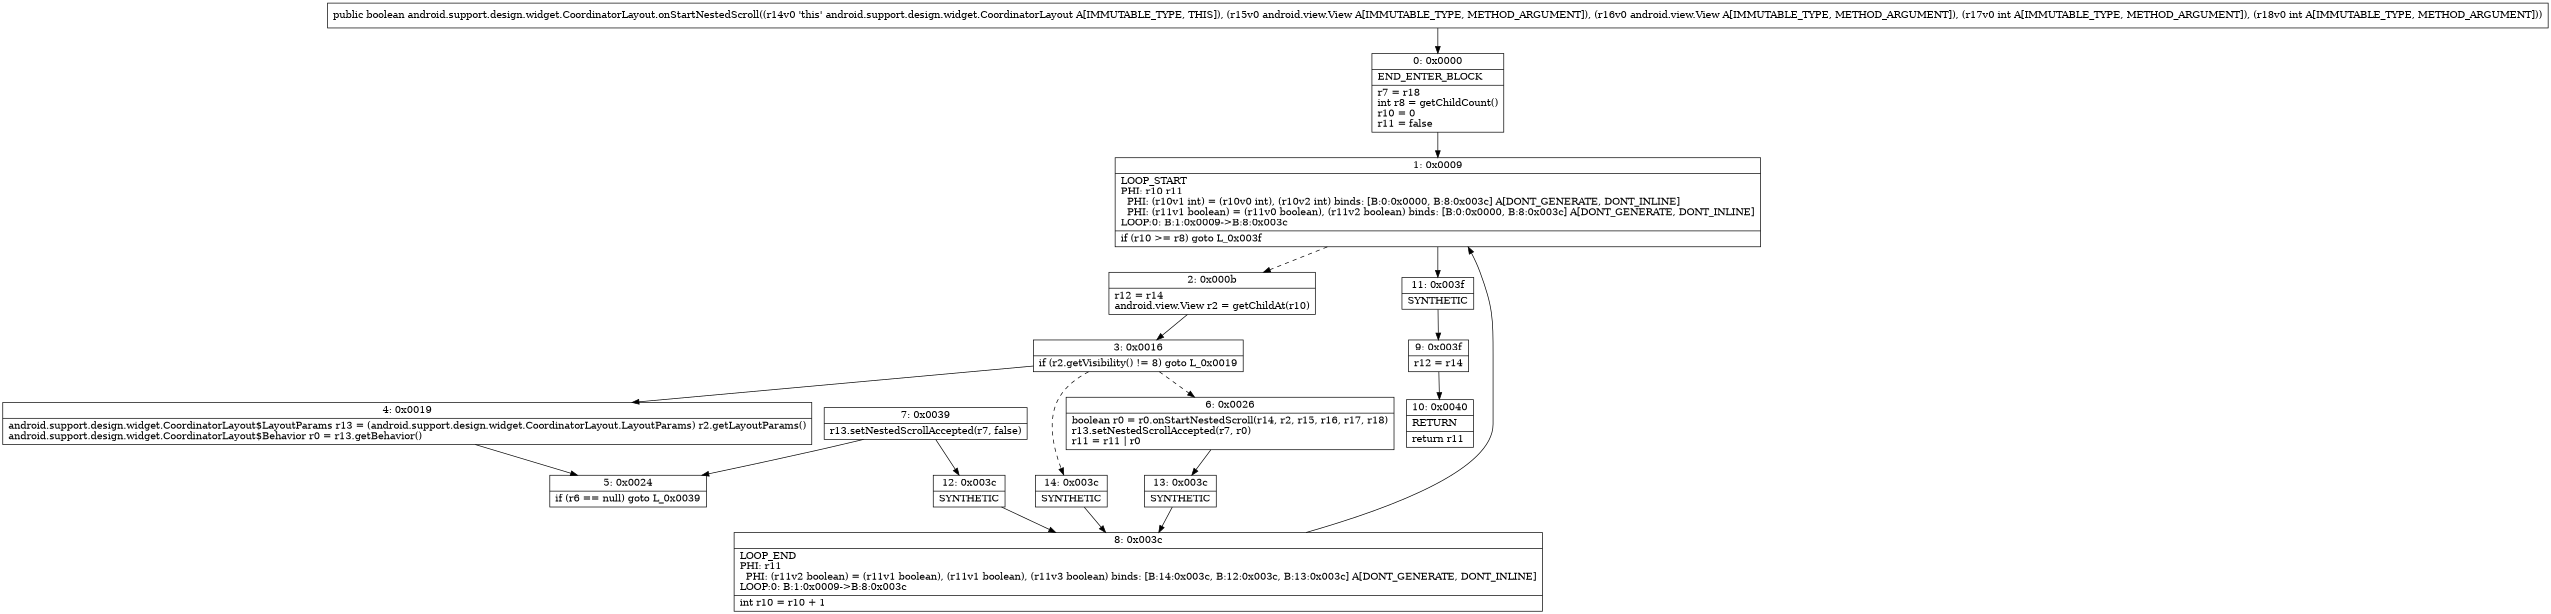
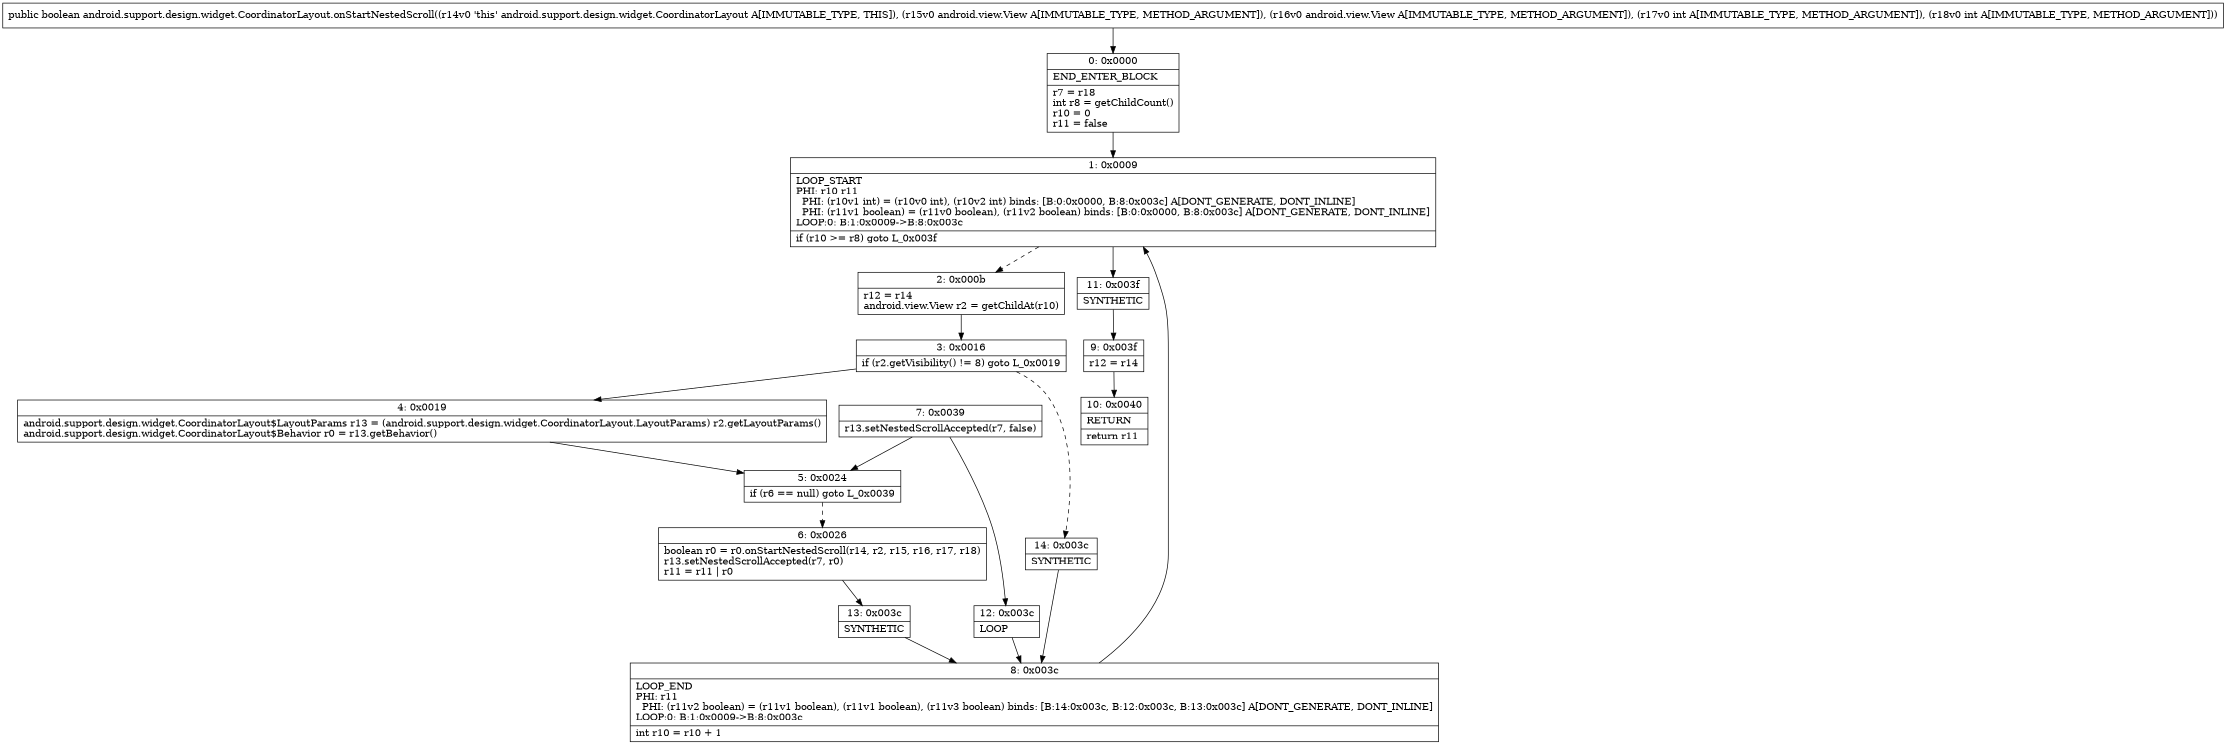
edge "3: 0x0016" -> "6: 0x0026": now "5: 0x0024" -> "6: 0x0026"
node "12: 0x003c": text "SYNTHETIC" -> "LOOP"
